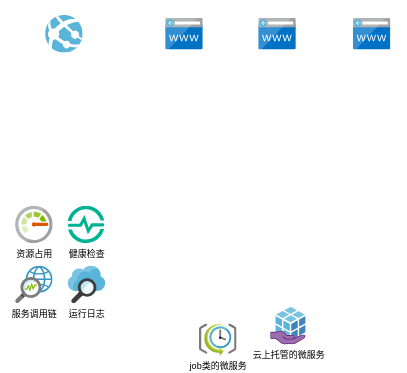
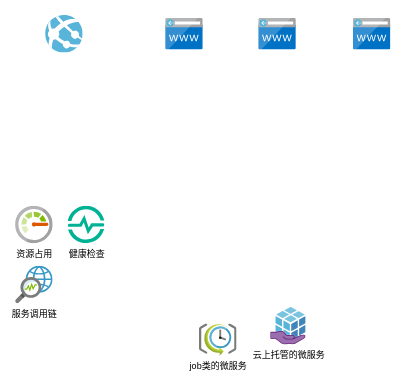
node "运行日志": removed
